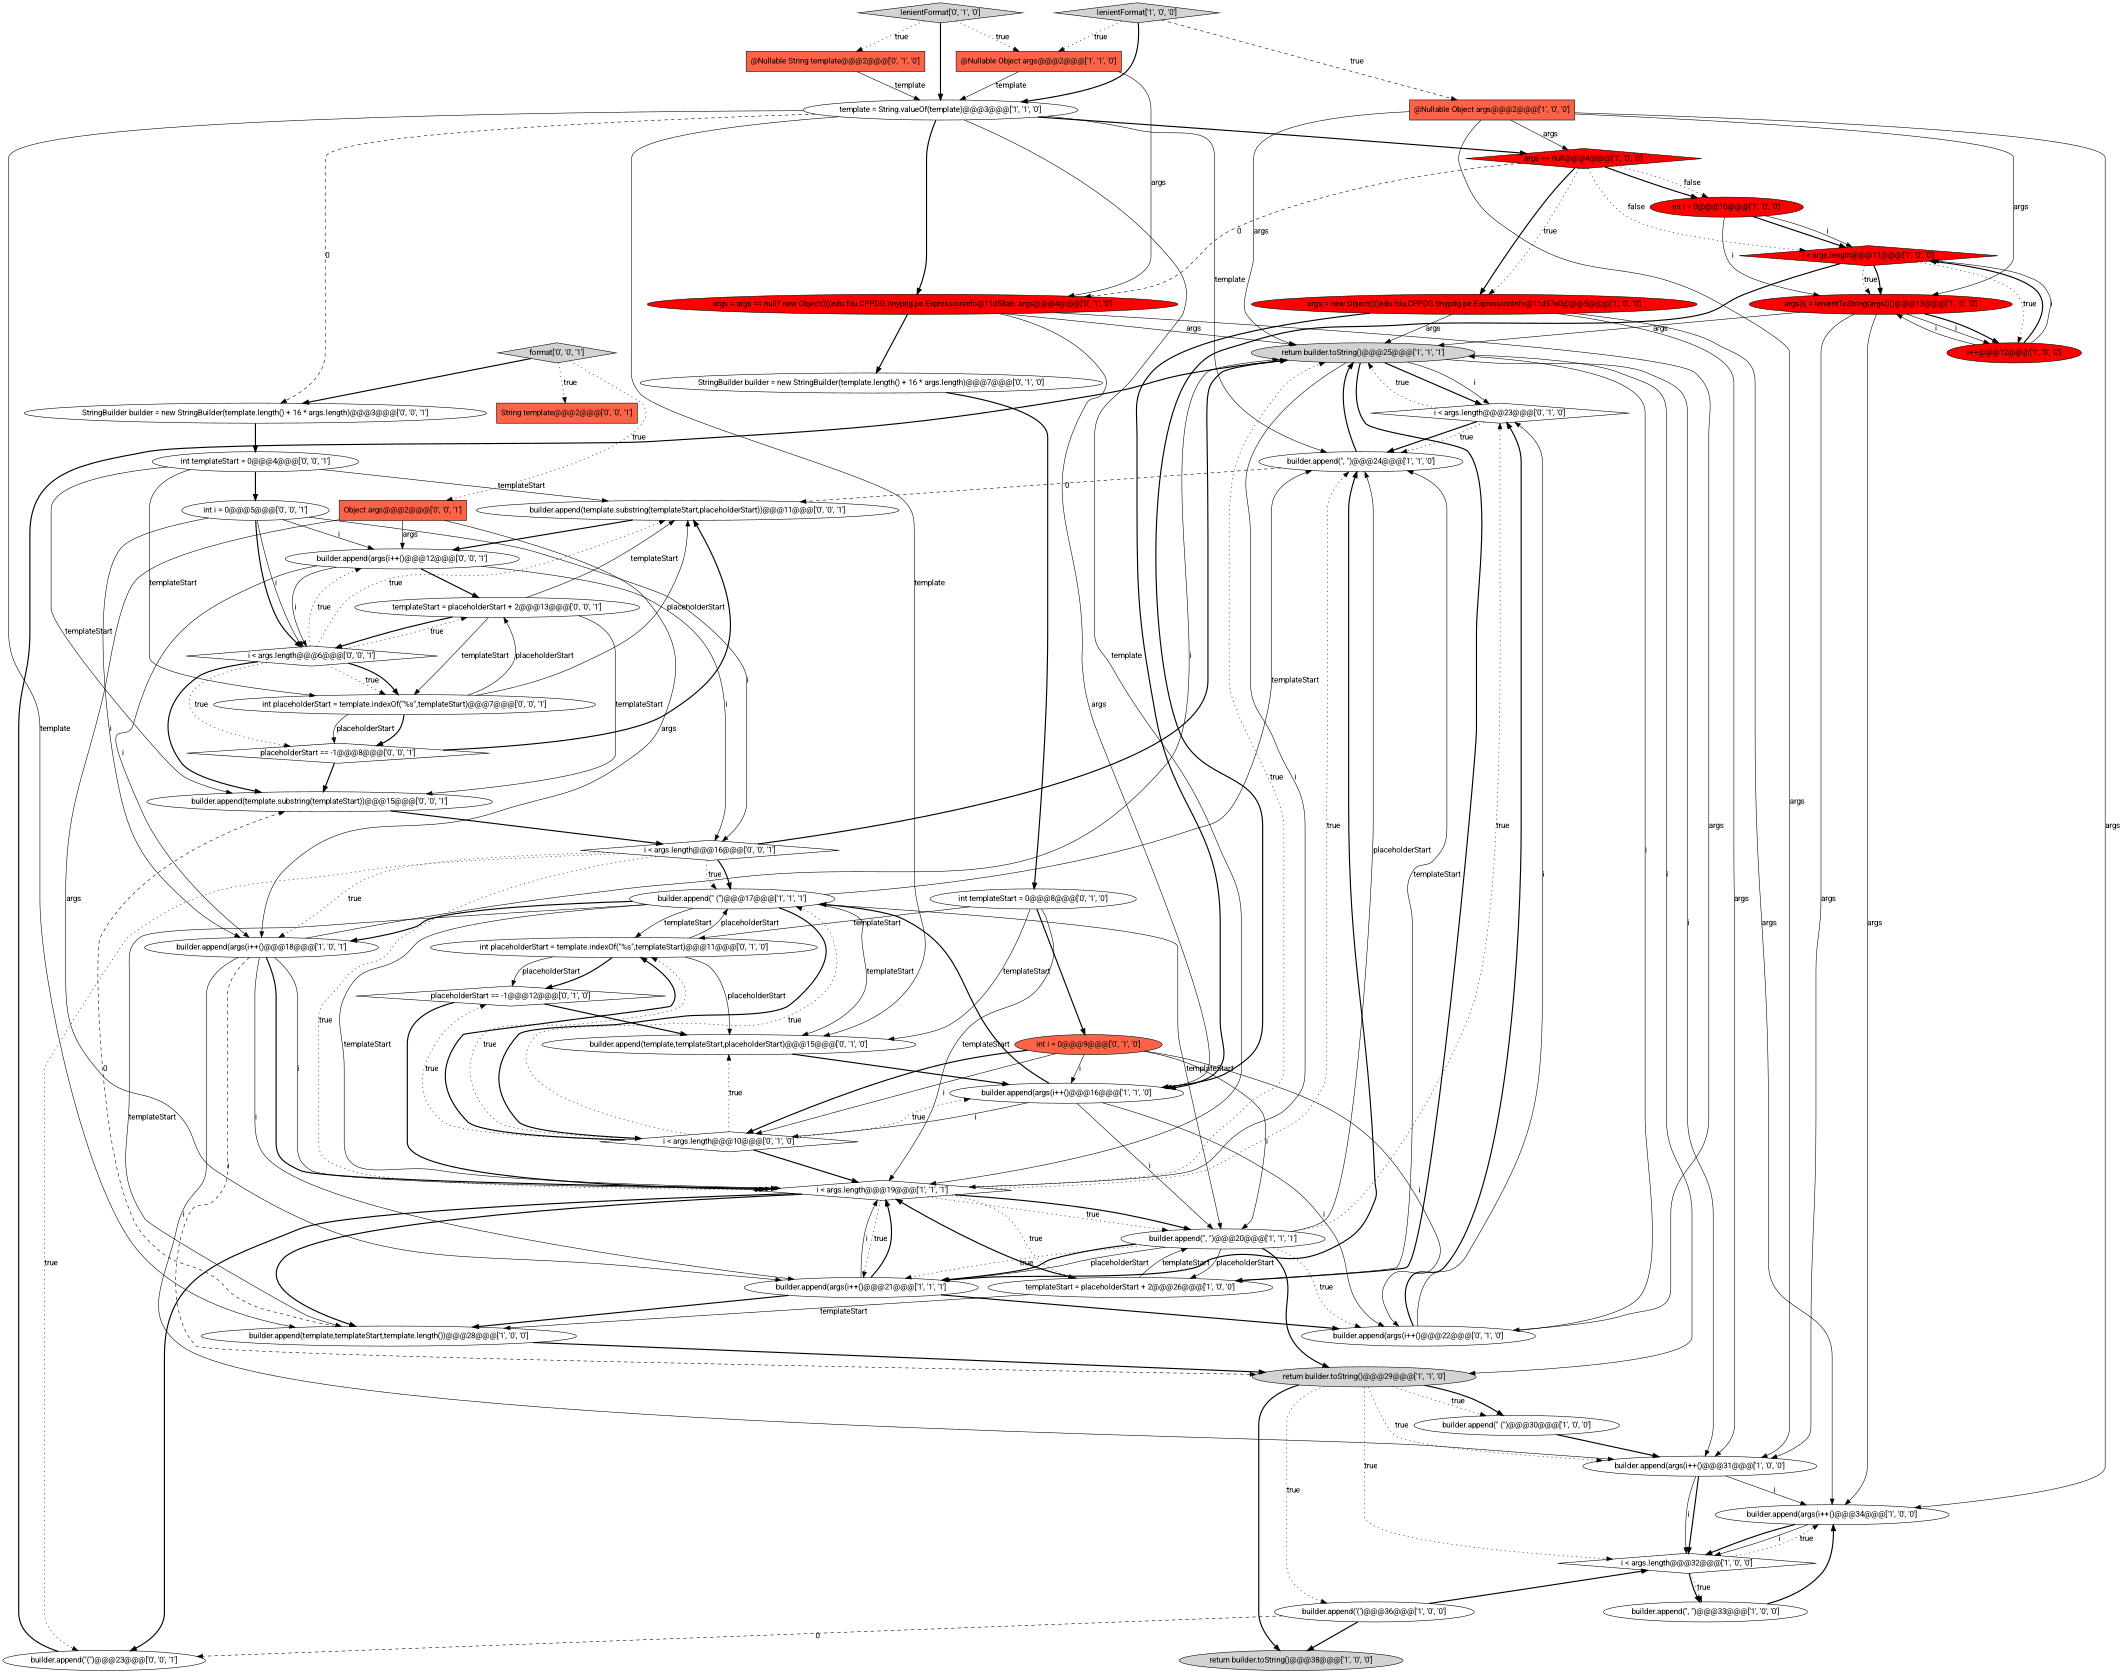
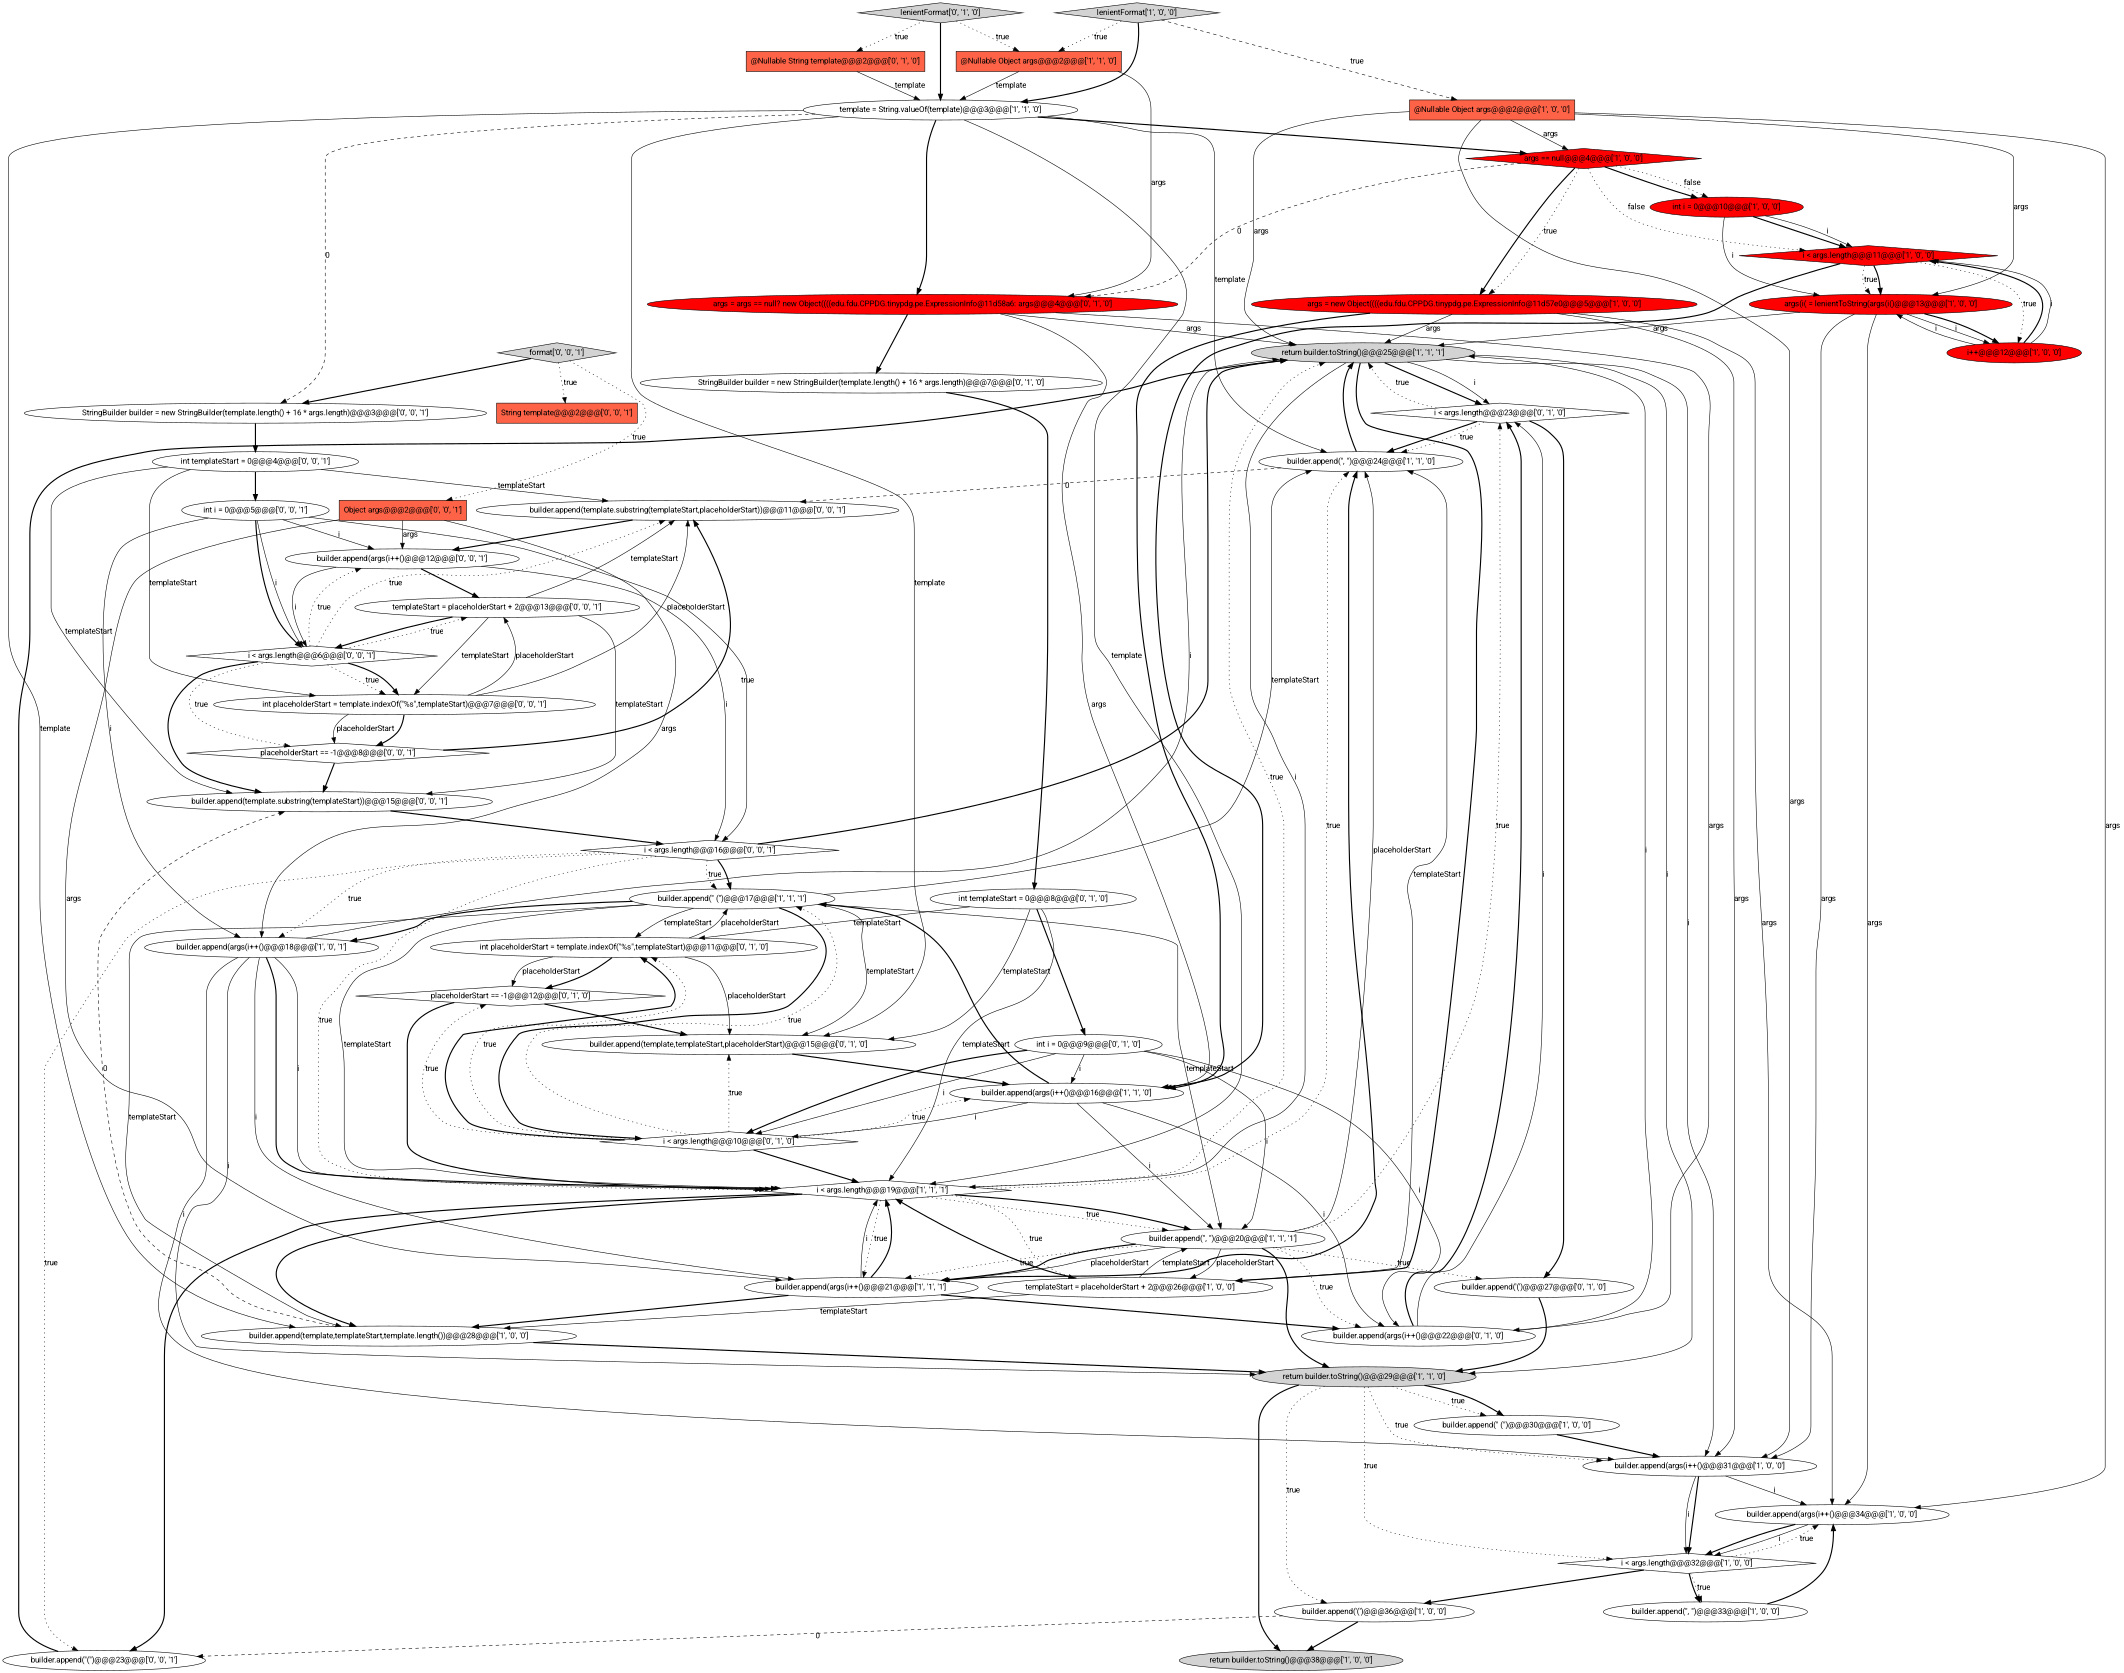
edge "int i = 0@@@5@@@['0', '0', '1']" -> "i < args.length@@@16@@@['0', '0', '1']": label "i" -> "true"
edge "builder.append(args(i++()@@@12@@@['0', '0', '1']" -> "builder.append(args(i++()@@@18@@@['1', '0', '1']": removed, label "i"
node "int i = 0@@@9@@@['0', '1', '0']": fillcolor tomato -> white
node "builder.append('(')@@@27@@@['0', '1', '0']": added
edge "builder.append(args(i++()@@@18@@@['1', '0', '1']" -> "return builder.toString()@@@29@@@['1', '1', '0']": style dashed -> solid
edge "builder.append('(')@@@36@@@['1', '0', '0']" -> "i < args.length@@@32@@@['1', '0', '0']": reversed
